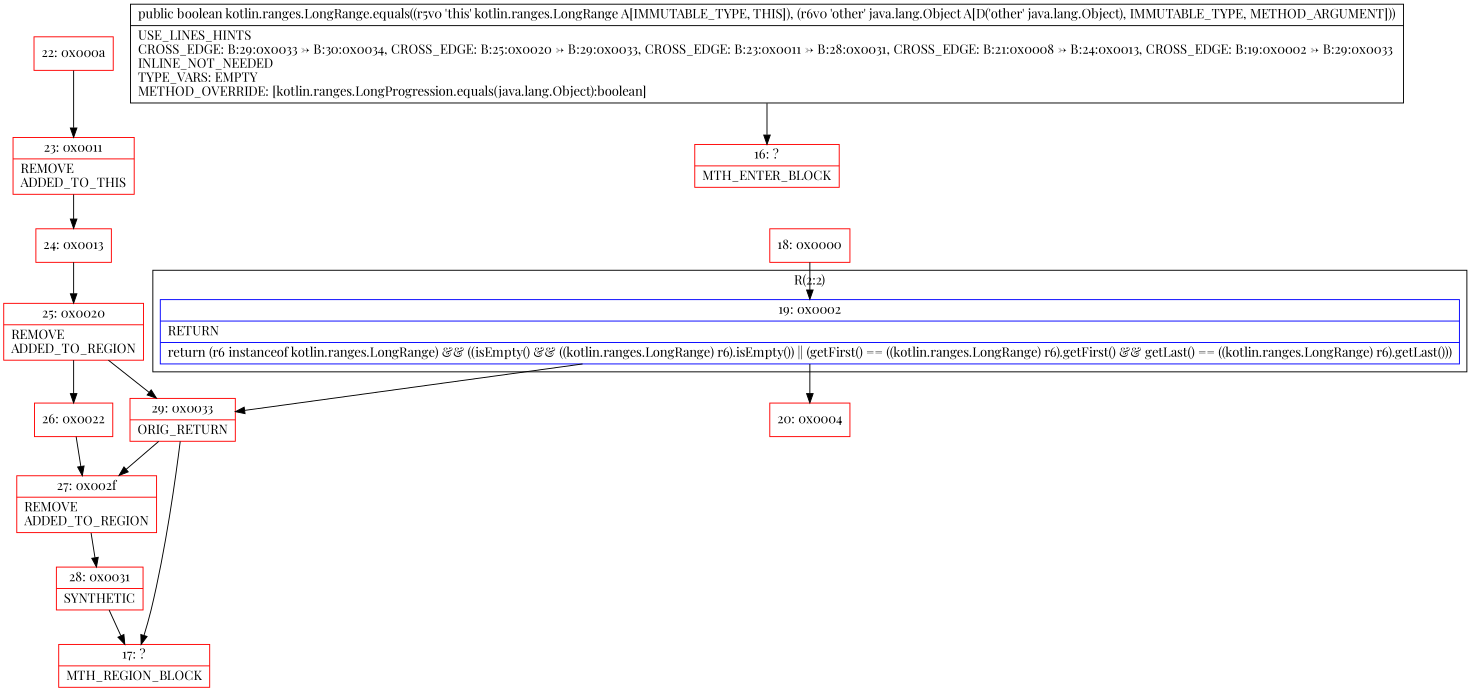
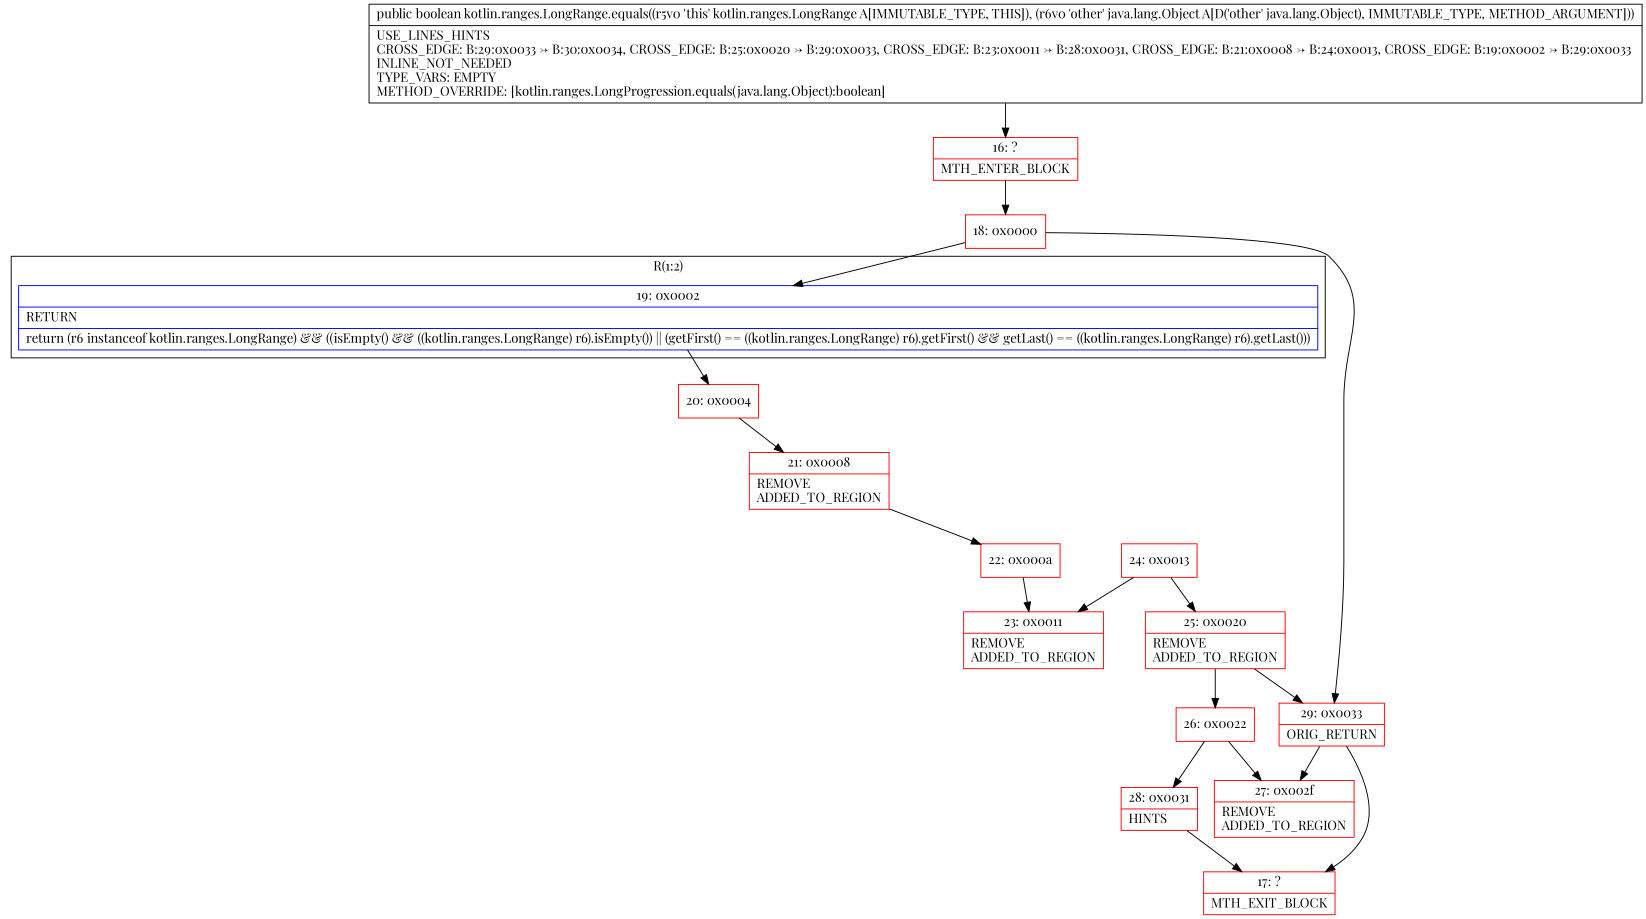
node "23: 0x0011": text "ADDED_TO_THIS" -> "ADDED_TO_REGION"
edge "16: ?" -> "18: 0x0000": added
edge "23: 0x0011" -> "24: 0x0013": reversed
cluster "R(2:2)": label "R(2:2)" -> "R(1:2)"
edge "19: 0x0002" -> "29: 0x0033": now "18: 0x0000" -> "29: 0x0033"
node "21: 0x0008": added
edge "27: 0x002f" -> "28: 0x0031": now "26: 0x0022" -> "28: 0x0031"
node "28: 0x0031": text "SYNTHETIC" -> "HINTS"
node "17: ?": text "MTH_REGION_BLOCK" -> "MTH_EXIT_BLOCK"
